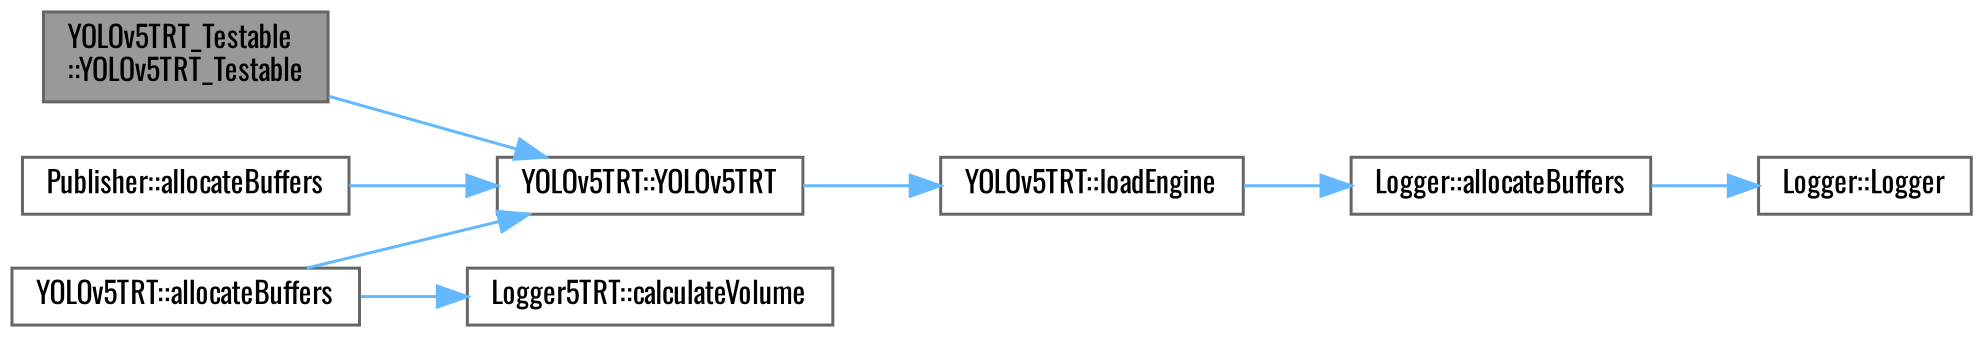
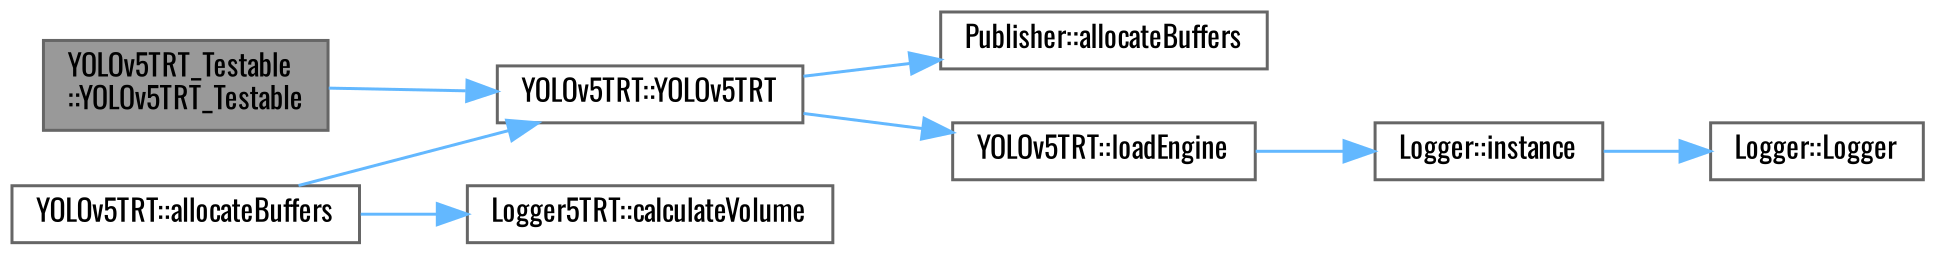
edge "Publisher::allocateBuffers" -> "YOLOv5TRT::YOLOv5TRT": reversed
node "Logger::allocateBuffers": label "Logger::allocateBuffers" -> "Logger::instance"
